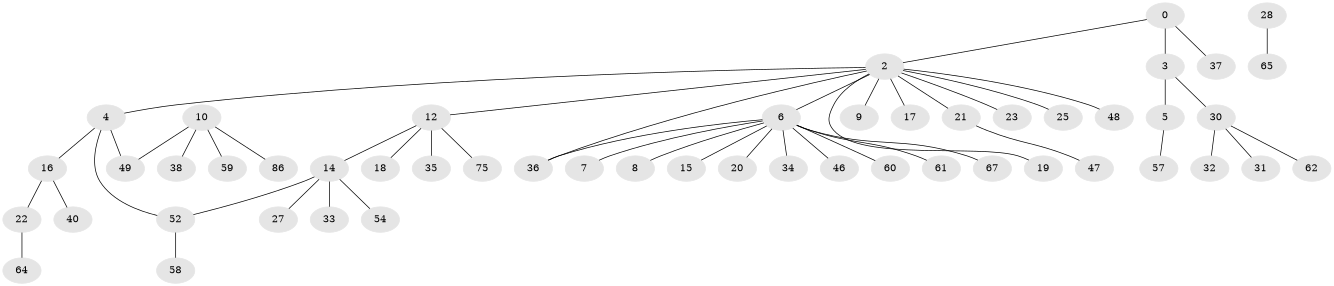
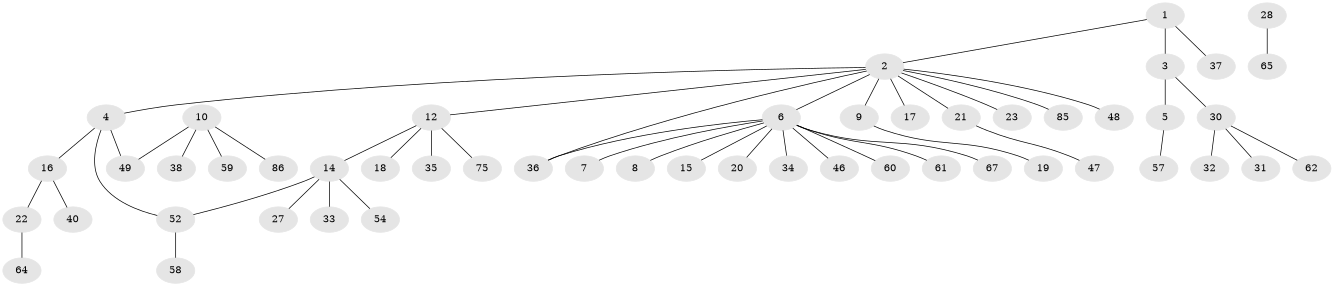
node "0": label "0" -> "1"
node "25": label "25" -> "85"
edge "2" -- "19": now "9" -- "19"
